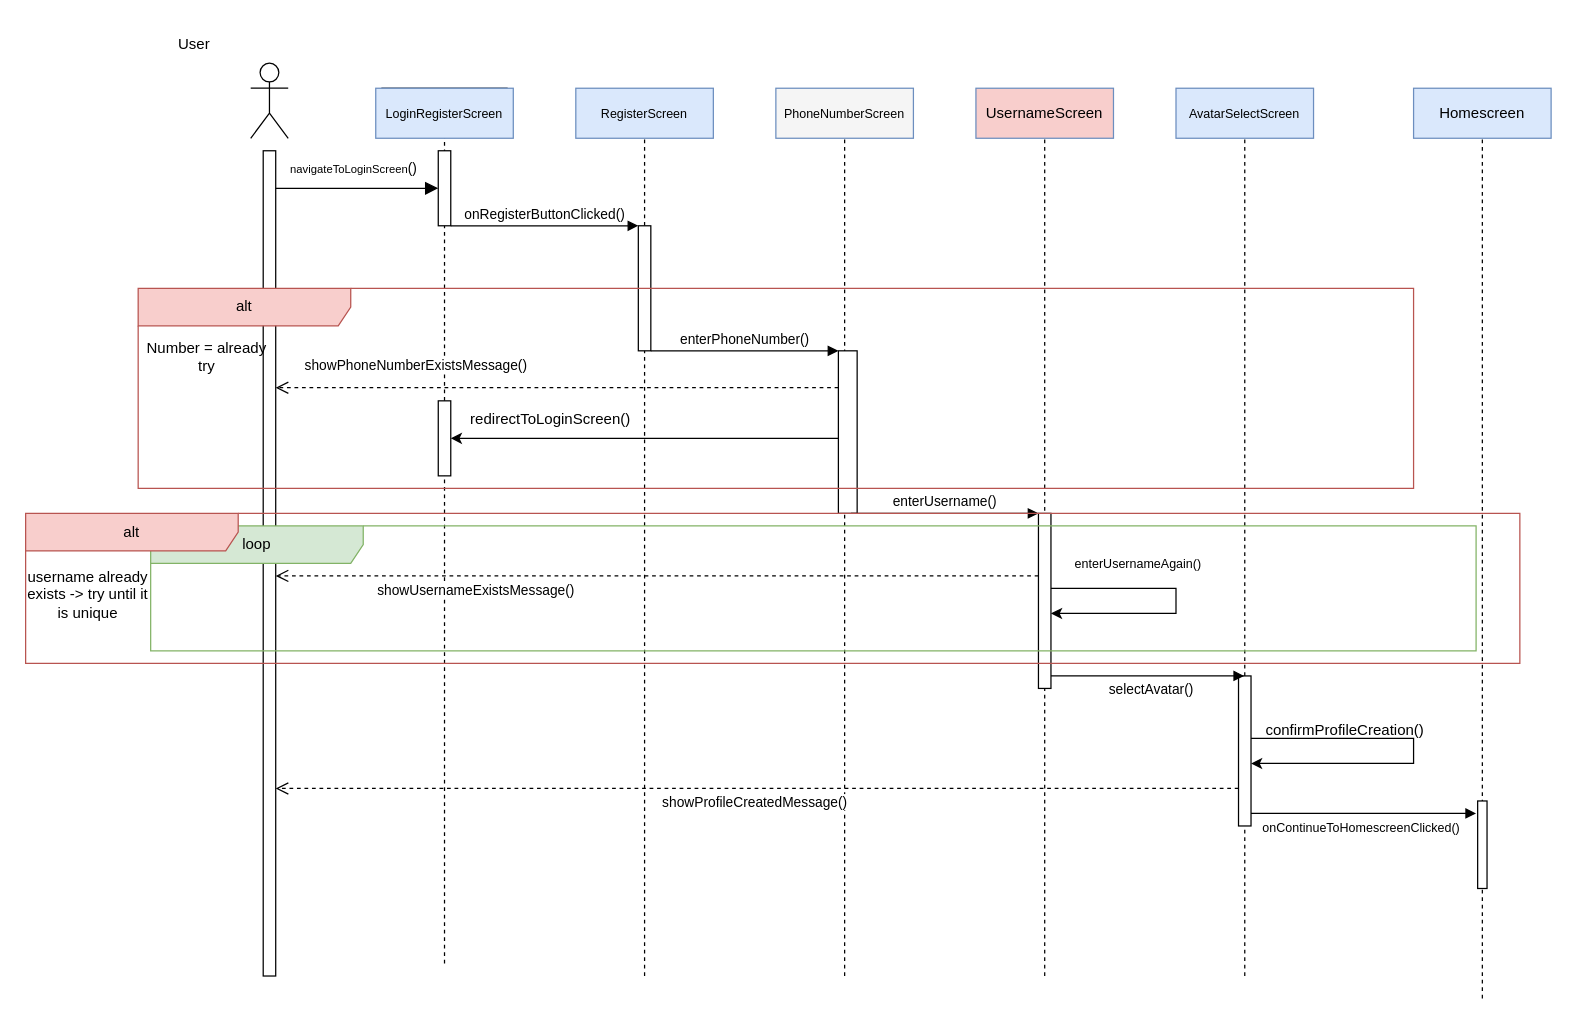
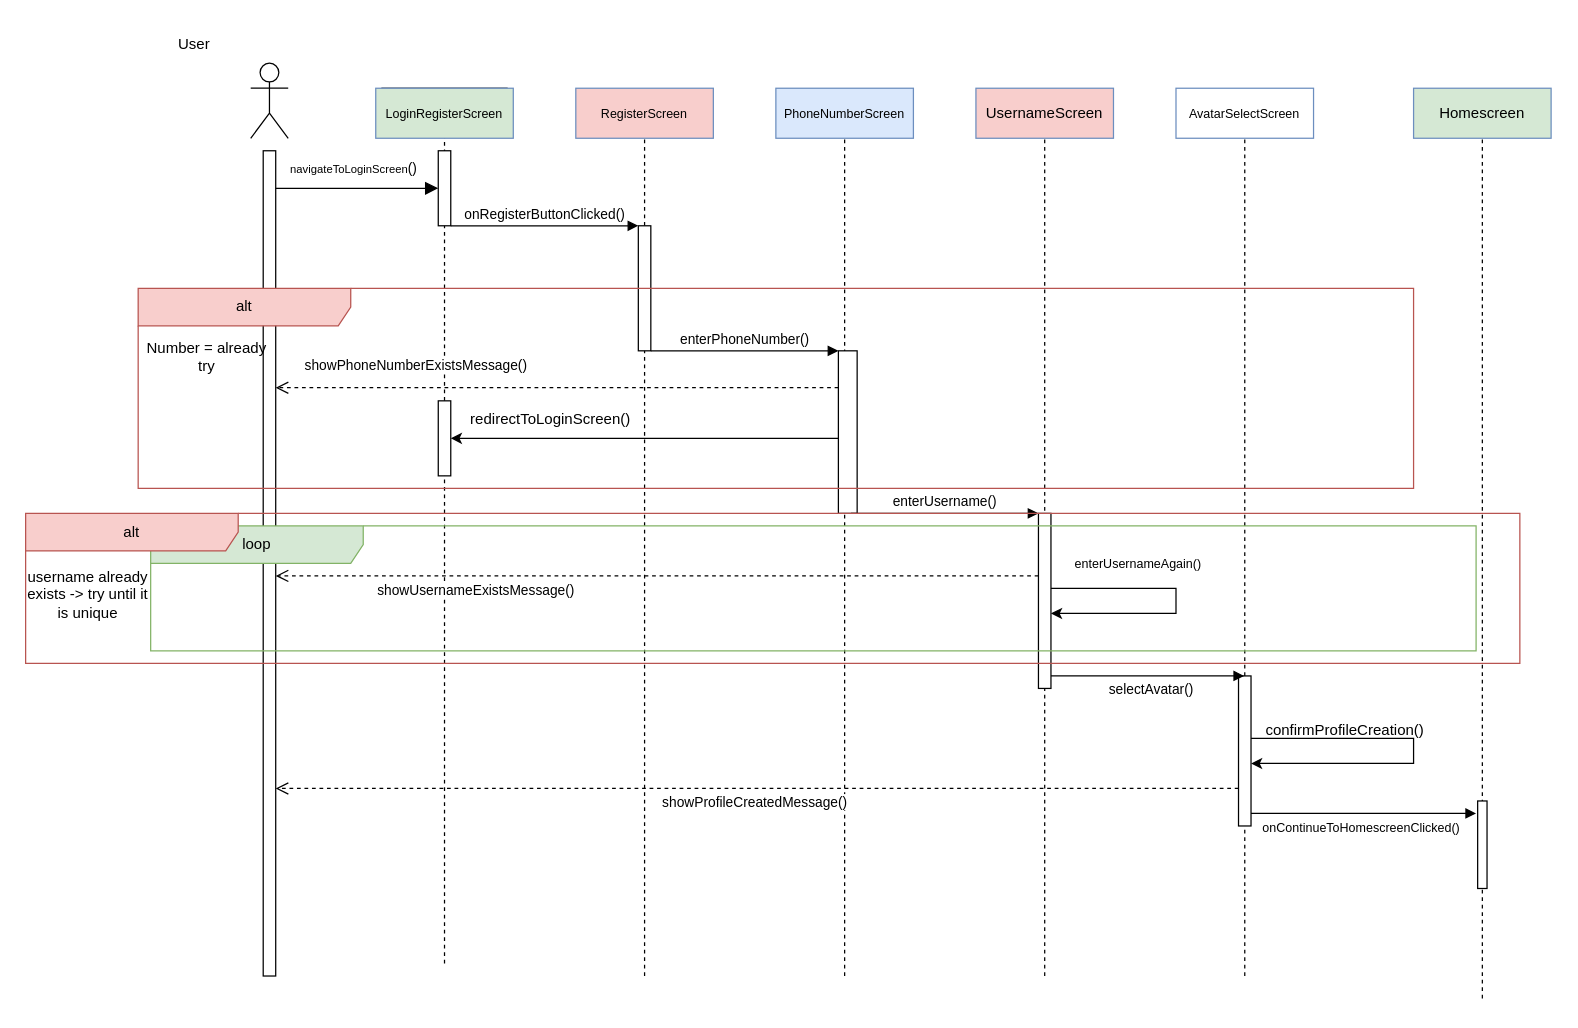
node "LoginRegisterScreen": fillcolor #dae8fc -> #d5e8d4
node "RegisterScreen": fillcolor #dae8fc -> #f8cecc
node "PhoneNumberScreen": fillcolor #f5f5f5 -> #dae8fc
node "AvatarSelectScreen": fillcolor #dae8fc -> #ffffff
node "Homescreen": fillcolor #dae8fc -> #d5e8d4
